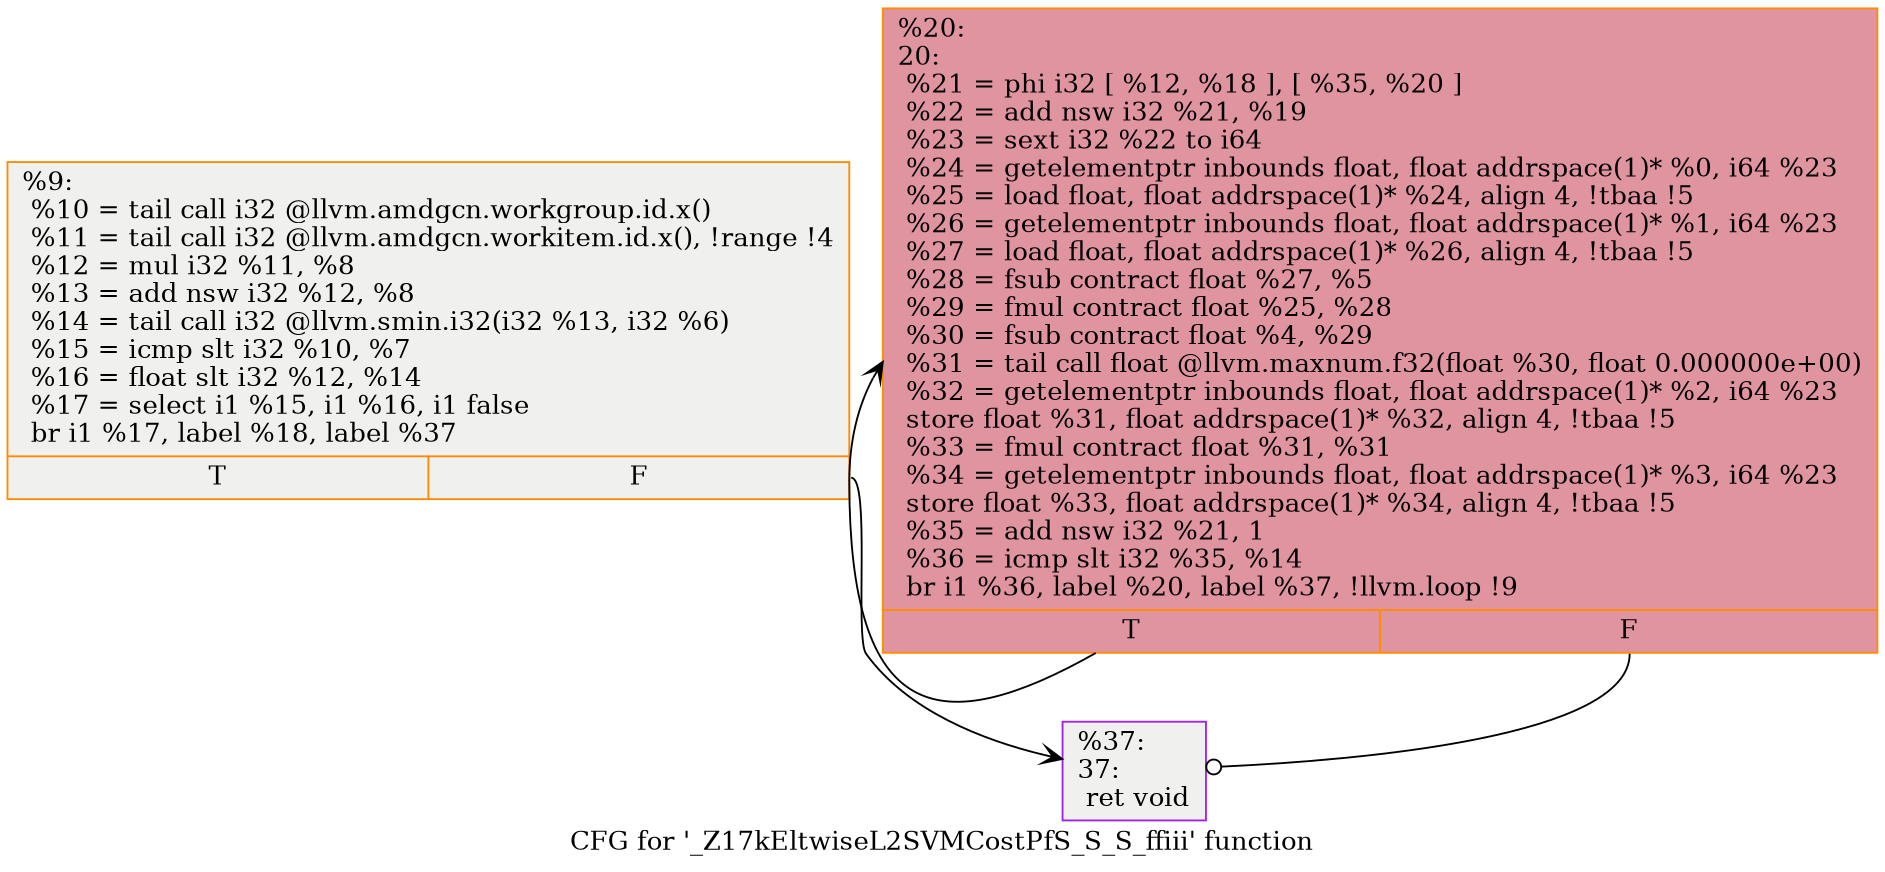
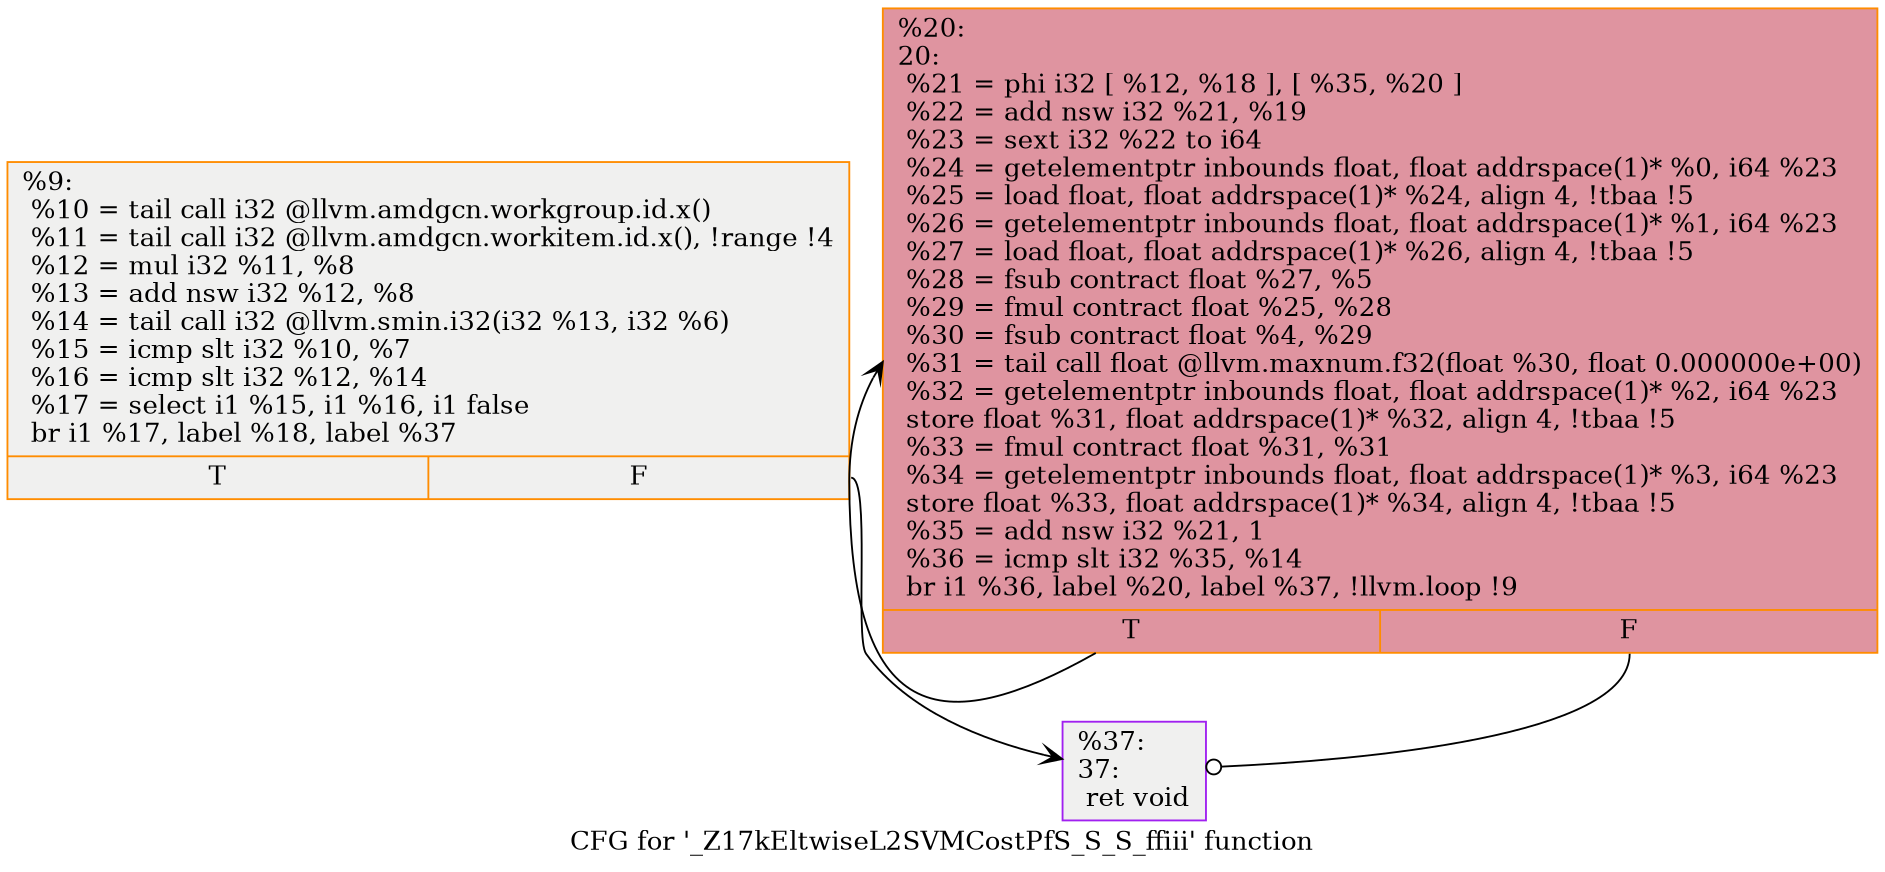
node "%9:": text "%16 = float slt i32 %12, %14" -> "%16 = icmp slt i32 %12, %14"
